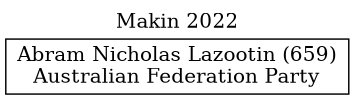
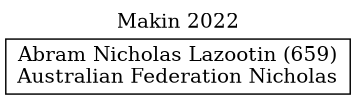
node "Abram Nicholas Lazootin (659) Australian Federation Party": label "Abram Nicholas Lazootin (659) Australian Federation Party" -> "Abram Nicholas Lazootin (659) Australian Federation Nicholas"
